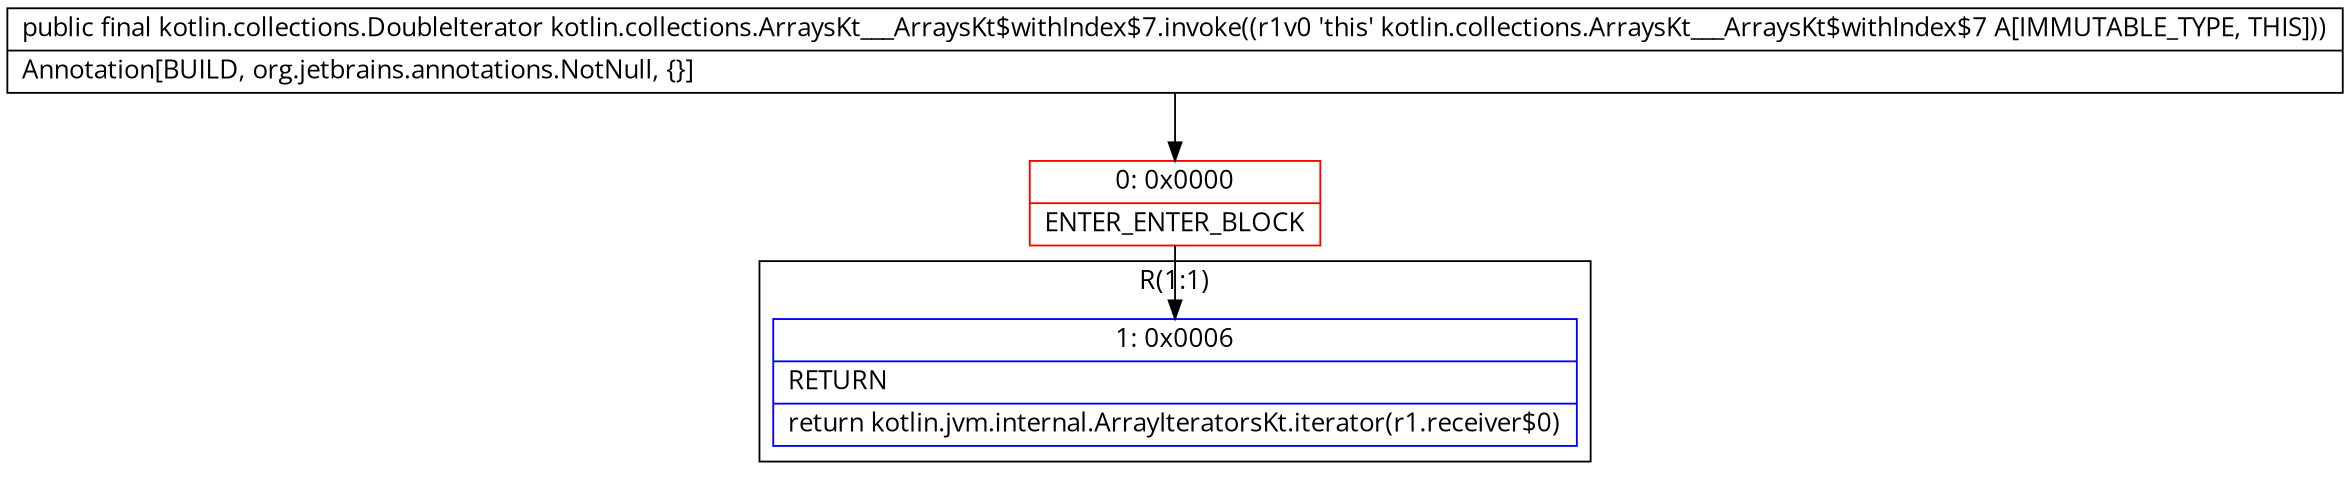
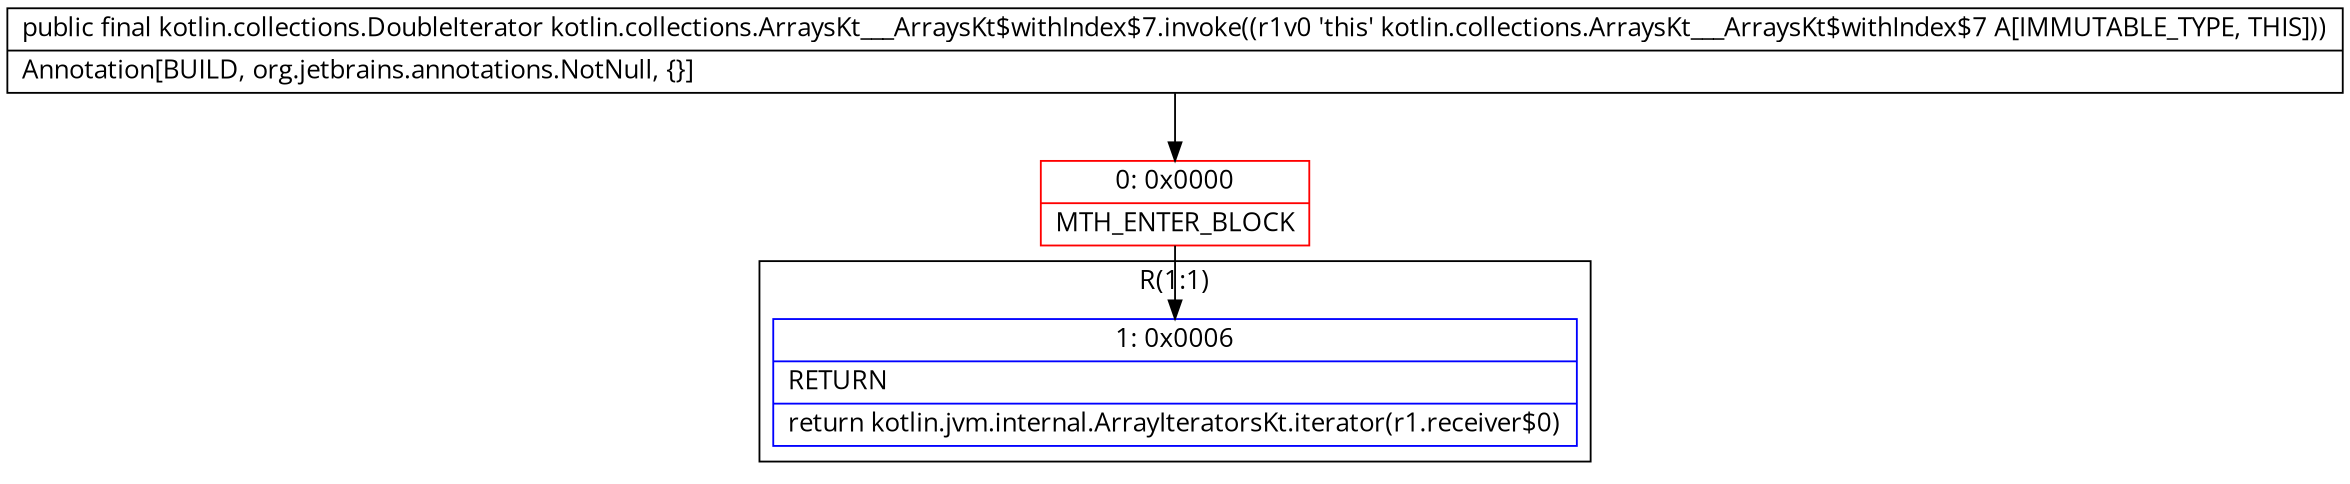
node "0: 0x0000": text "ENTER_ENTER_BLOCK" -> "MTH_ENTER_BLOCK"
